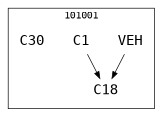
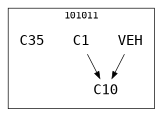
cluster "101001": label "101001" -> "101011"
node "C30": label "C30" -> "C35"
node "C18": label "C18" -> "C10"
